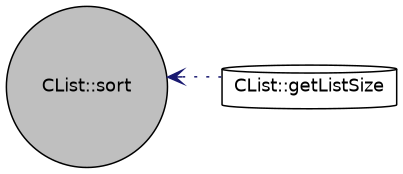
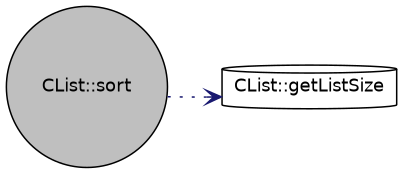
edge "CList::getListSize" -> "CList::sort": reversed
